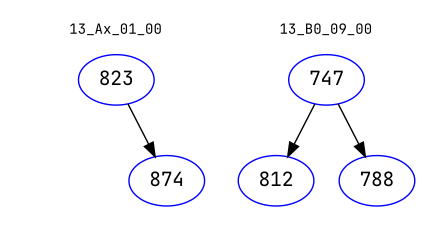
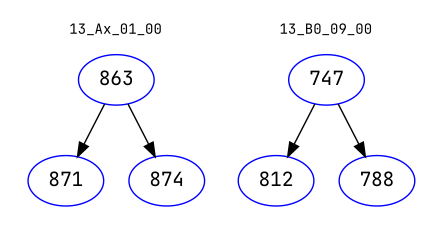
node "823": label "823" -> "863"
node "871": added
